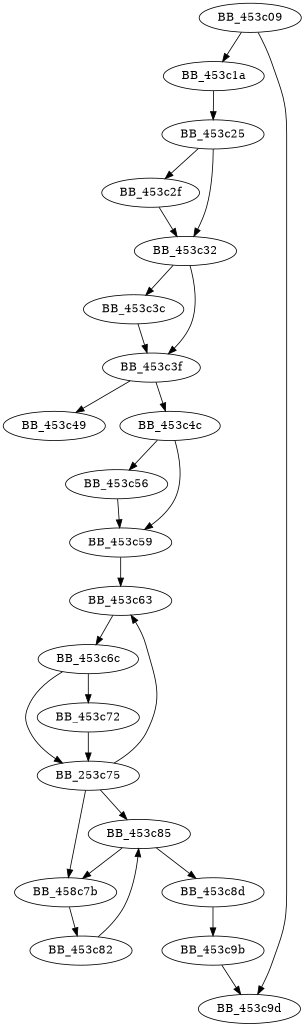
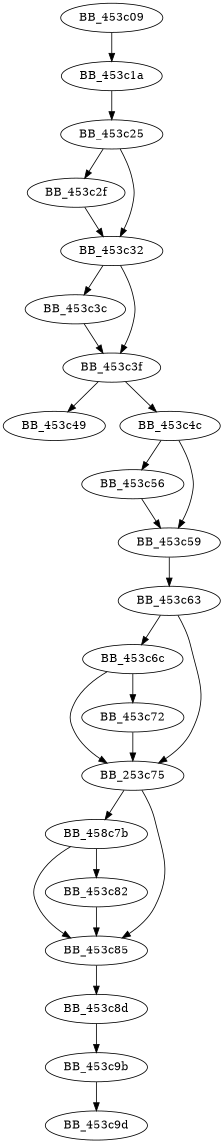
edge "BB_453c09" -> "BB_453c9d": removed
edge "BB_253c75" -> "BB_453c63": reversed
edge "BB_453c85" -> "BB_458c7b": reversed
